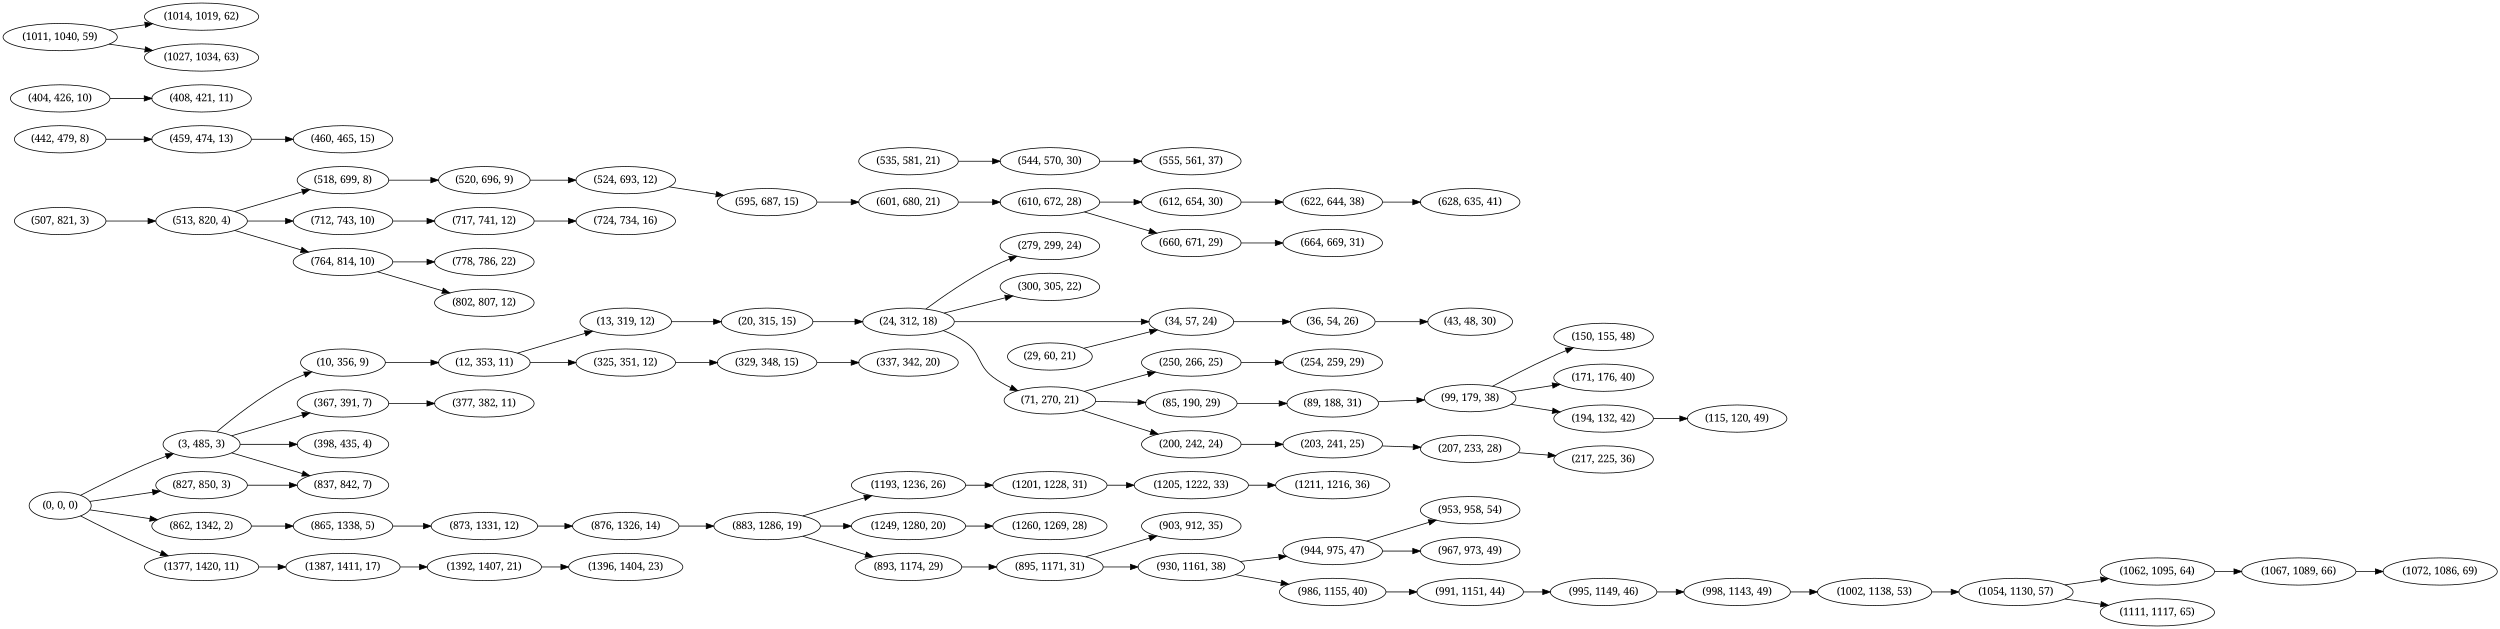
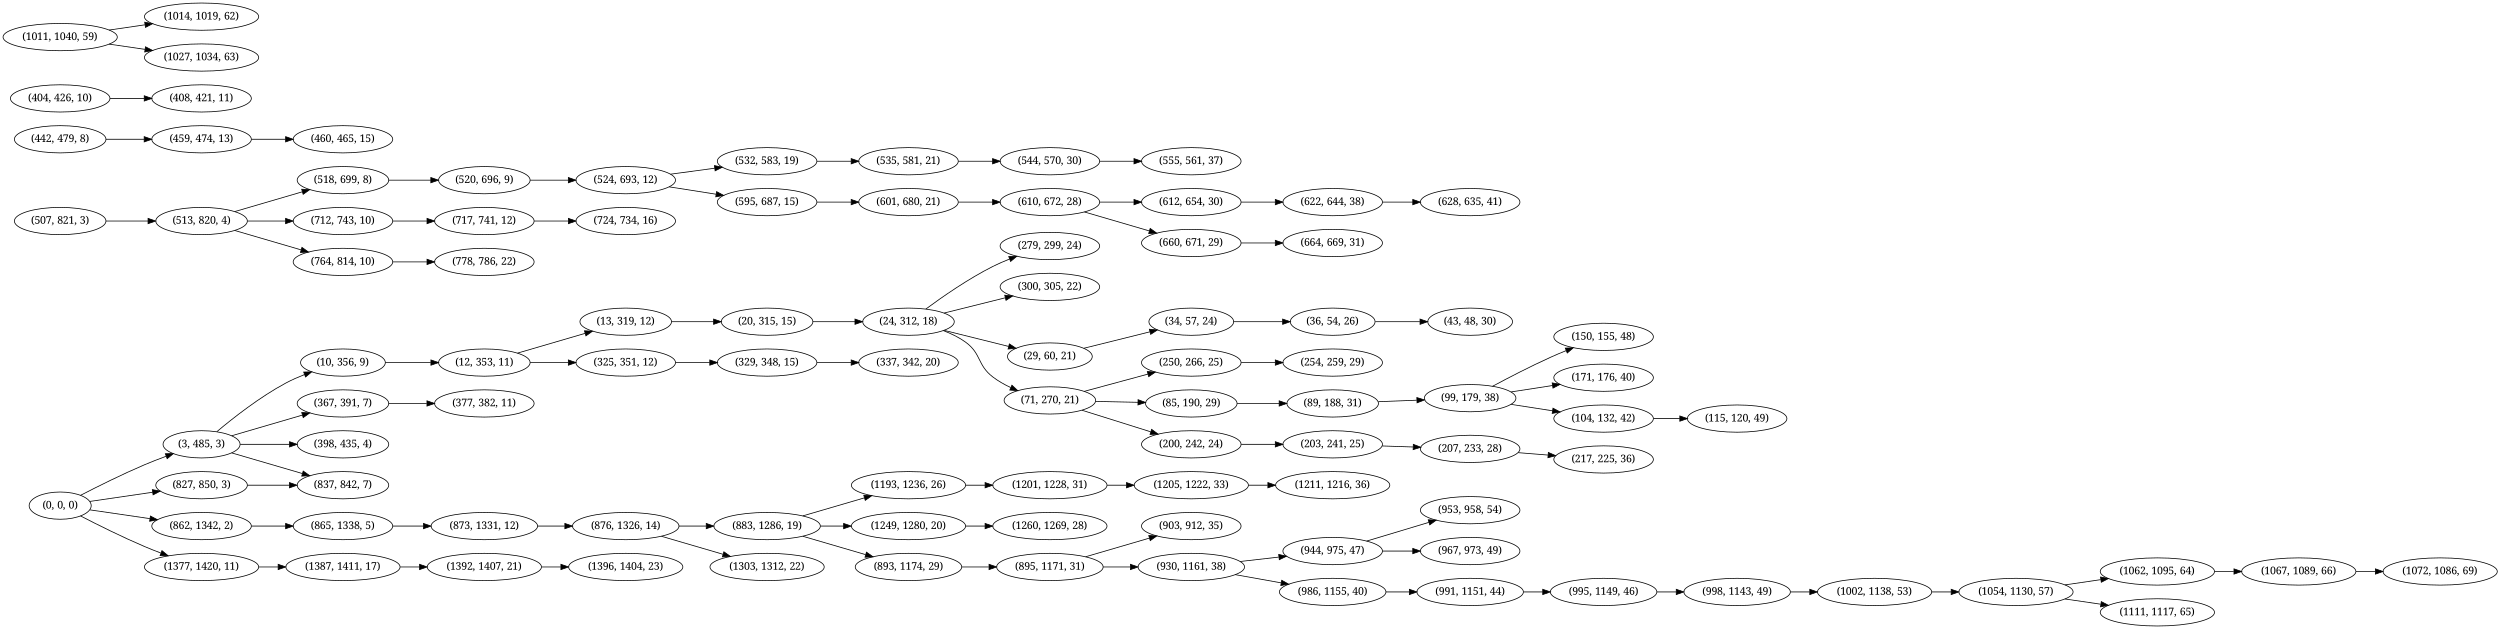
node "(532, 583, 19)": added
node "(802, 807, 12)": removed
edge "(24, 312, 18)" -> "(34, 57, 24)": now "(24, 312, 18)" -> "(29, 60, 21)"
node "(194, 132, 42)": label "(194, 132, 42)" -> "(104, 132, 42)"
node "(1303, 1312, 22)": added
